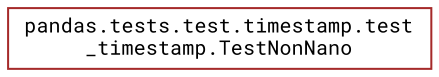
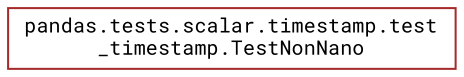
node "pandas.tests.test.timestamp.test _timestamp.TestNonNano": label "pandas.tests.test.timestamp.test _timestamp.TestNonNano" -> "pandas.tests.scalar.timestamp.test _timestamp.TestNonNano"
